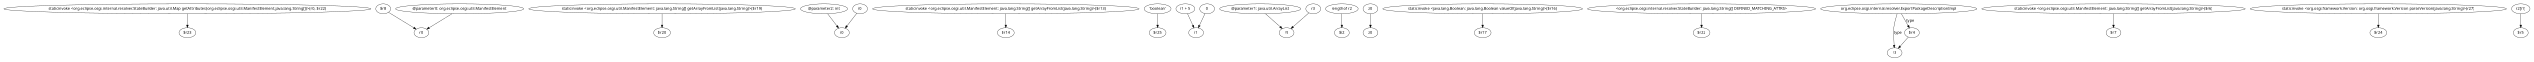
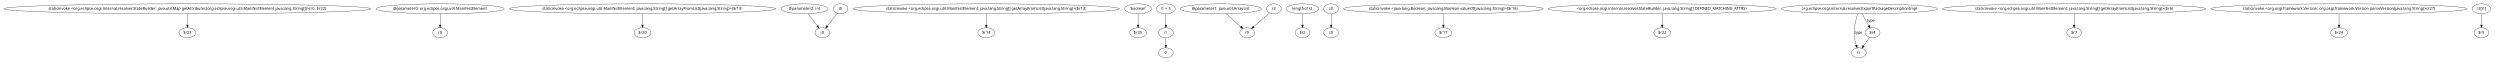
node "$r8": removed
edge "0" -> "i1": reversed
